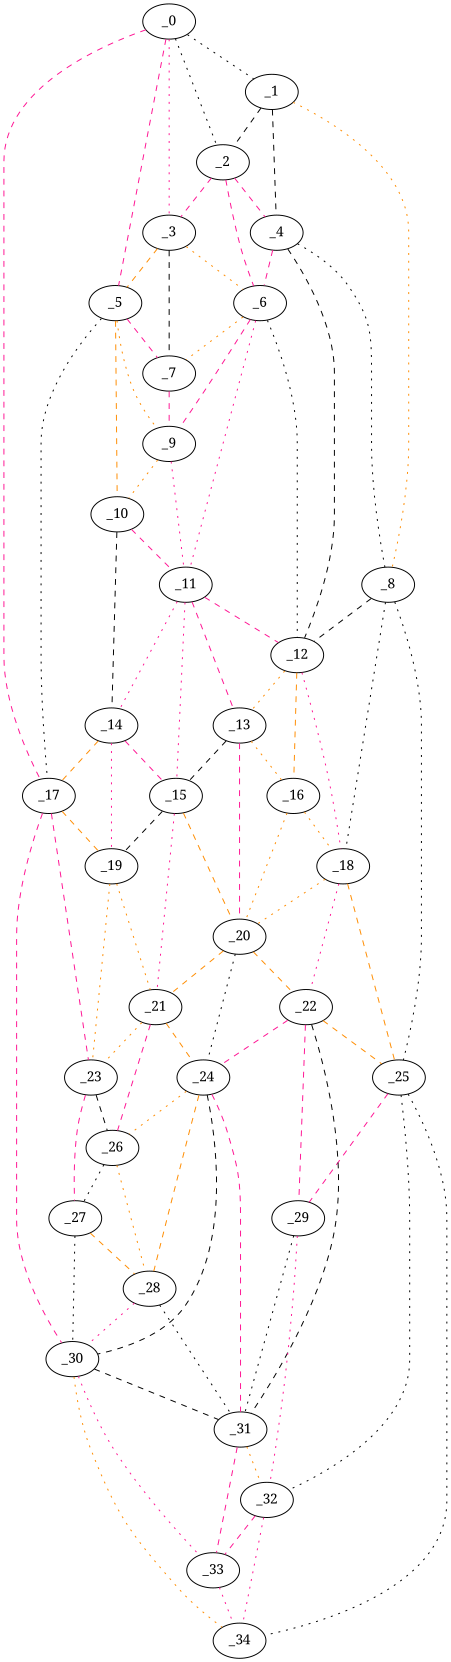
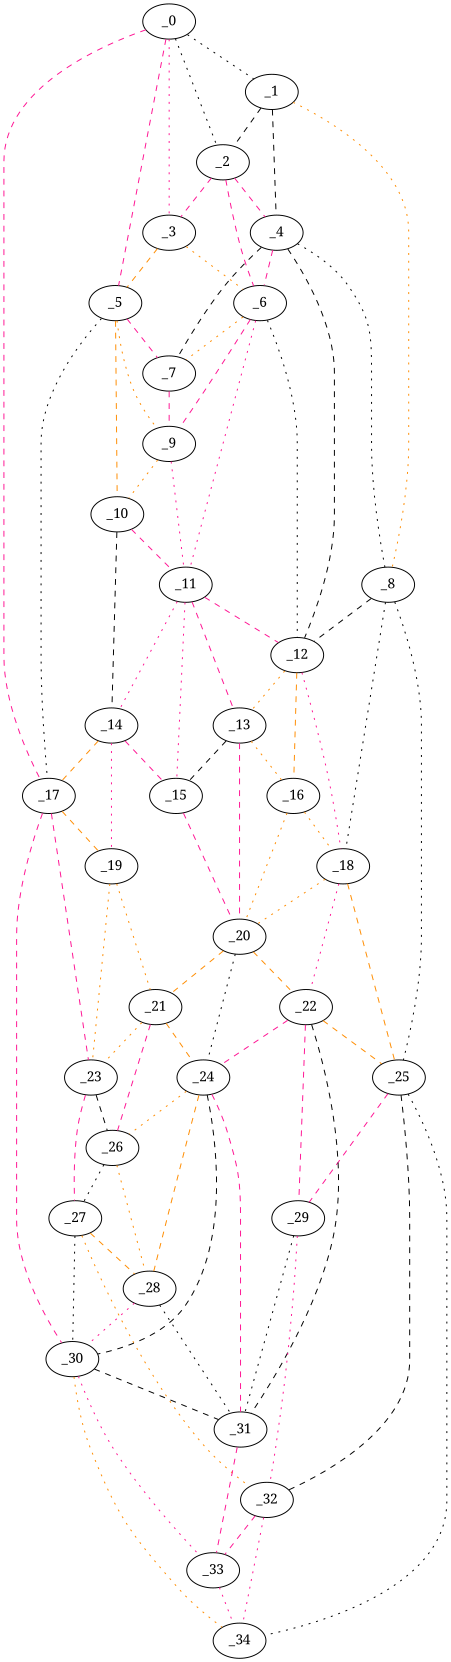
edge "_3" -- "_7": now "_4" -- "_7"
edge "_15" -- "_19": removed
edge "_15" -- "_20": color darkorange -> deeppink
edge "_15" -- "_21": removed
edge "_25" -- "_32": style dotted -> dashed
edge "_31" -- "_32": now "_27" -- "_32"
